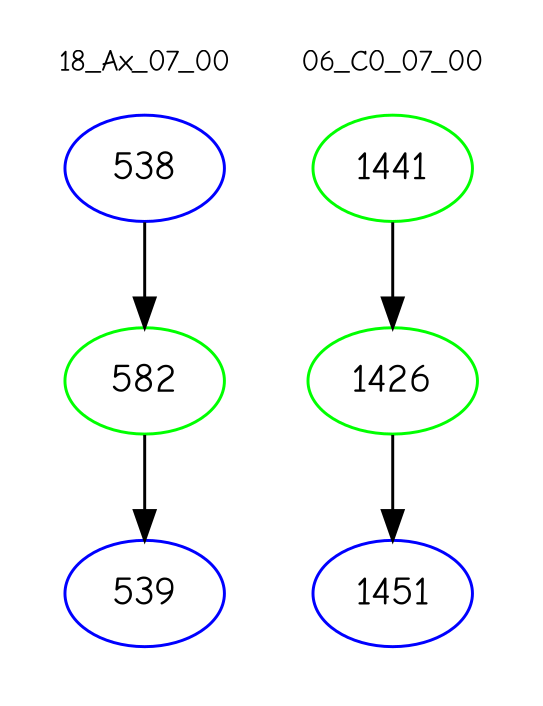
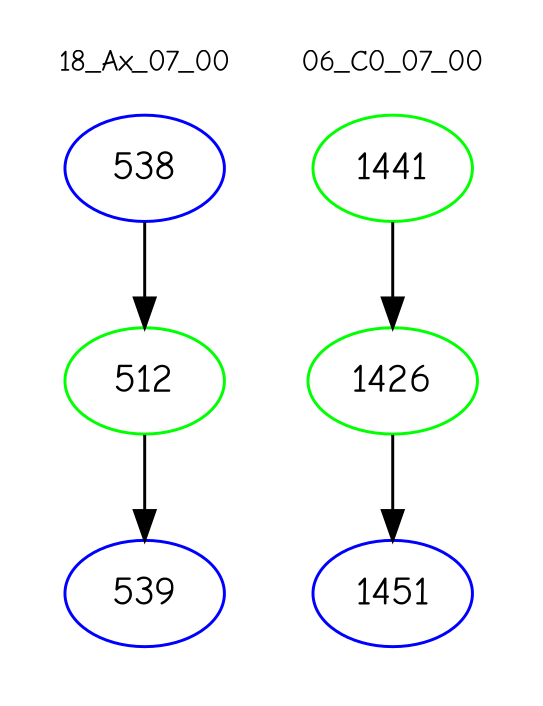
node "582": label "582" -> "512"
